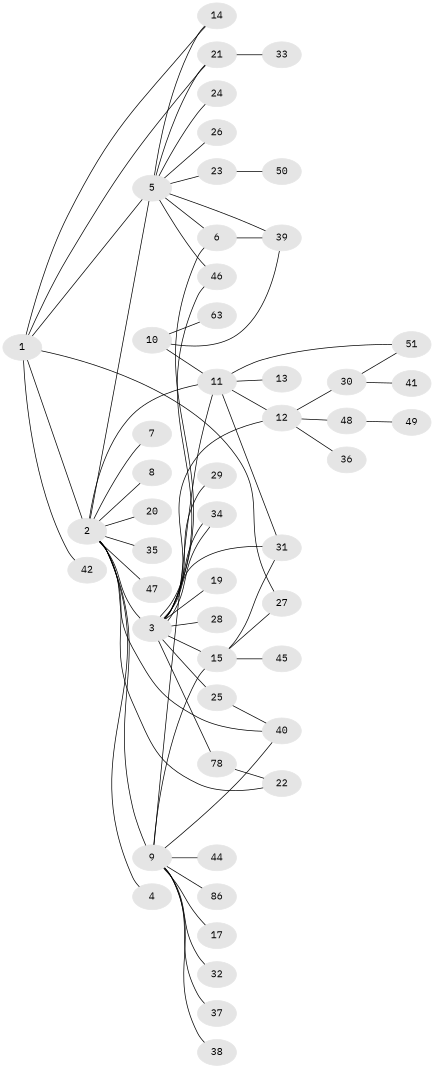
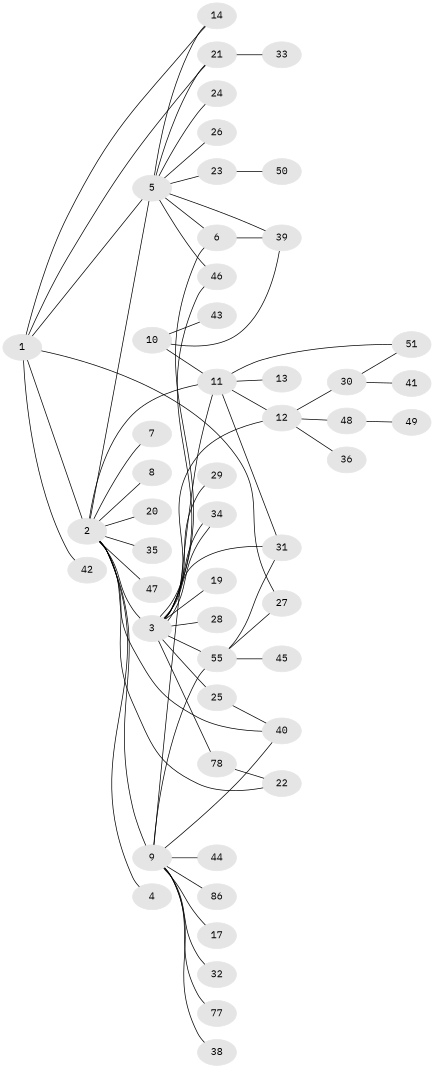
node "63": label "63" -> "43"
node "15": label "15" -> "55"
node "37": label "37" -> "77"
